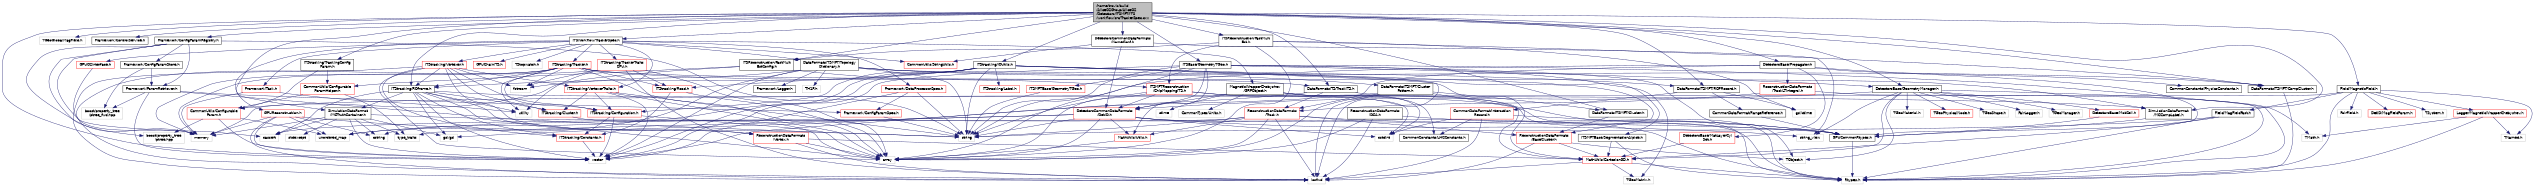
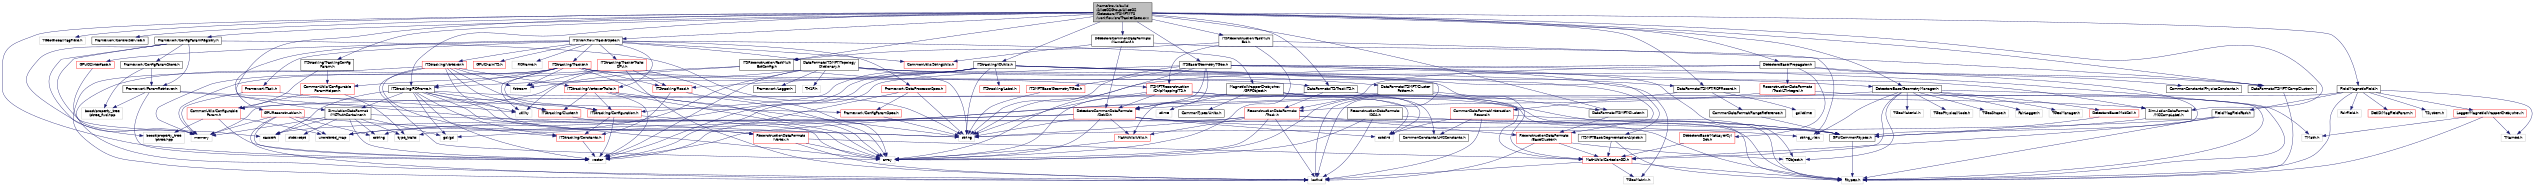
edge "ITSReconstruction/FastMult Est.h" -> "gsl/ctime": removed
node "TStopwatch.h": label "TStopwatch.h" -> "ROframe.h"
edge "ITStracking/Vertexer.h" -> "ITStracking/ROframe.h": removed
node "CommonTypes/Units.h": color grey75 -> black
node "TGeoPhysicalNode.h": color red -> grey75
